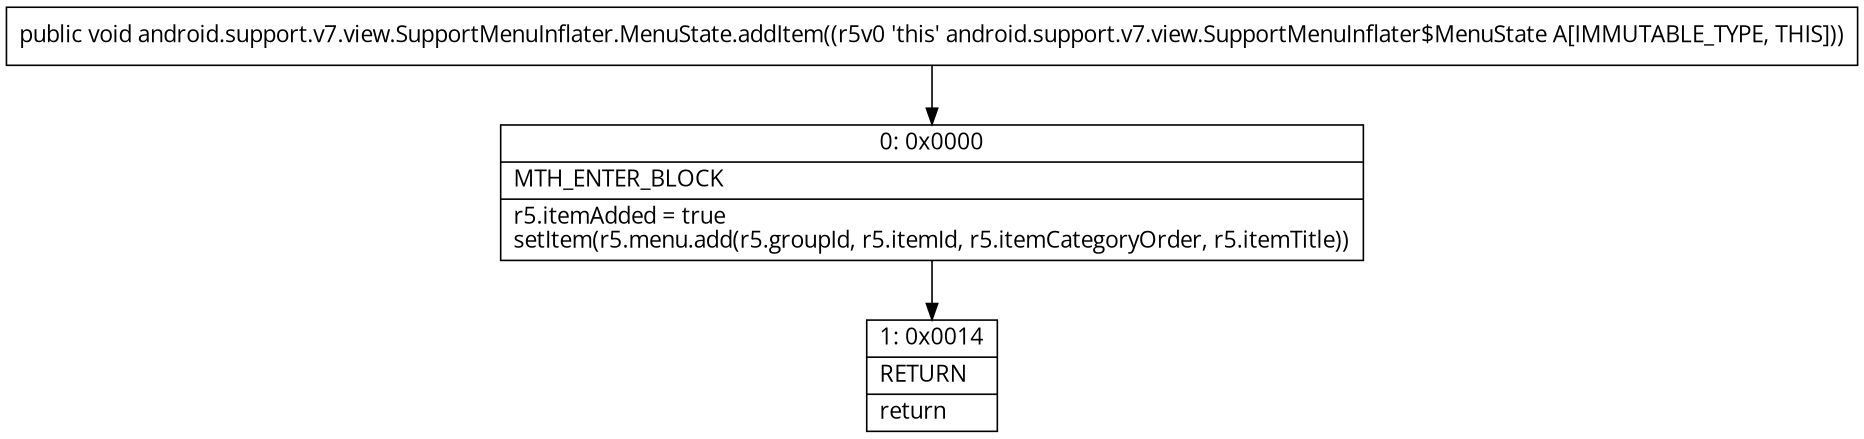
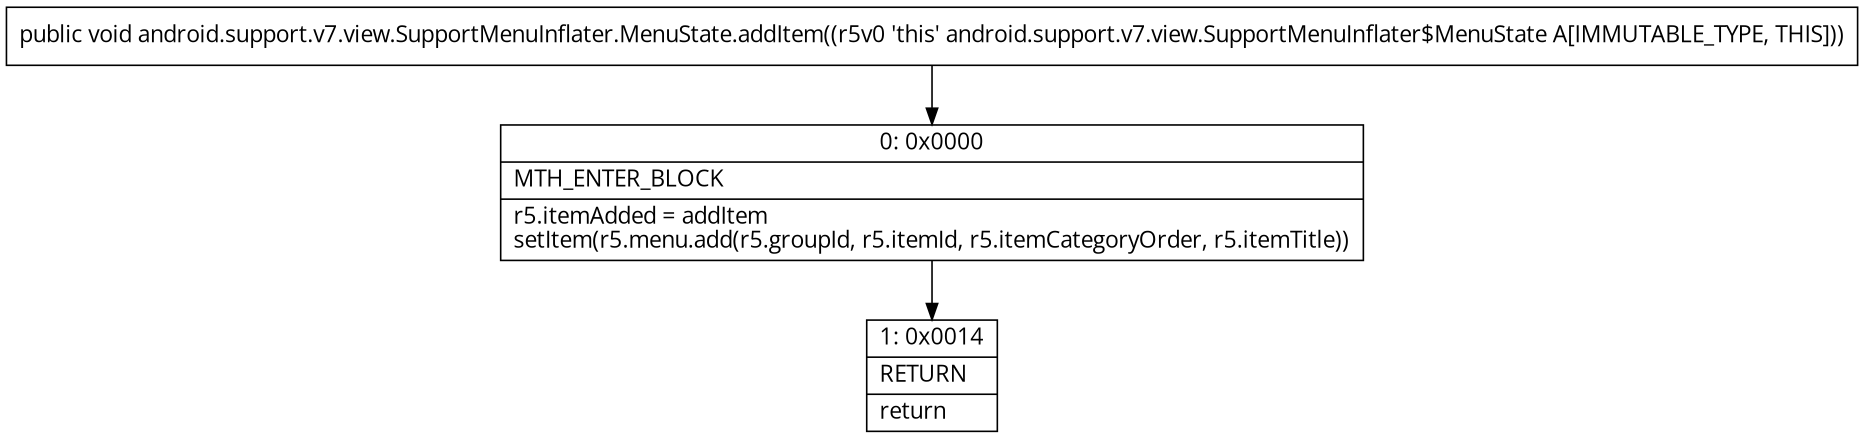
node "0: 0x0000": text "r5.itemAdded = true" -> "r5.itemAdded = addItem"
